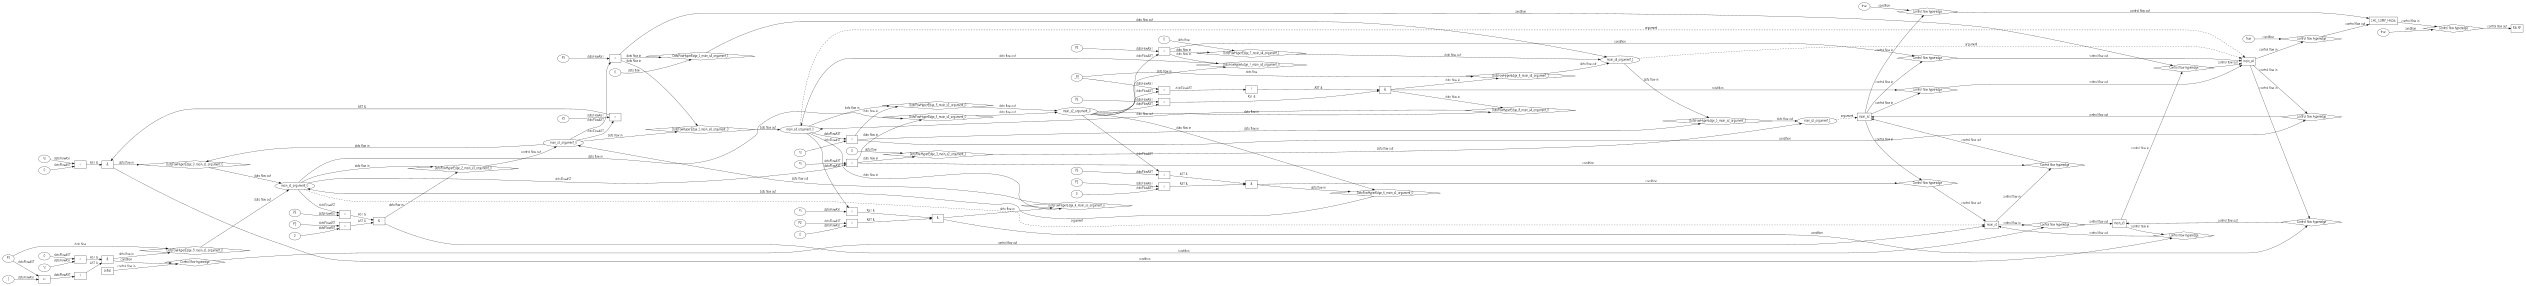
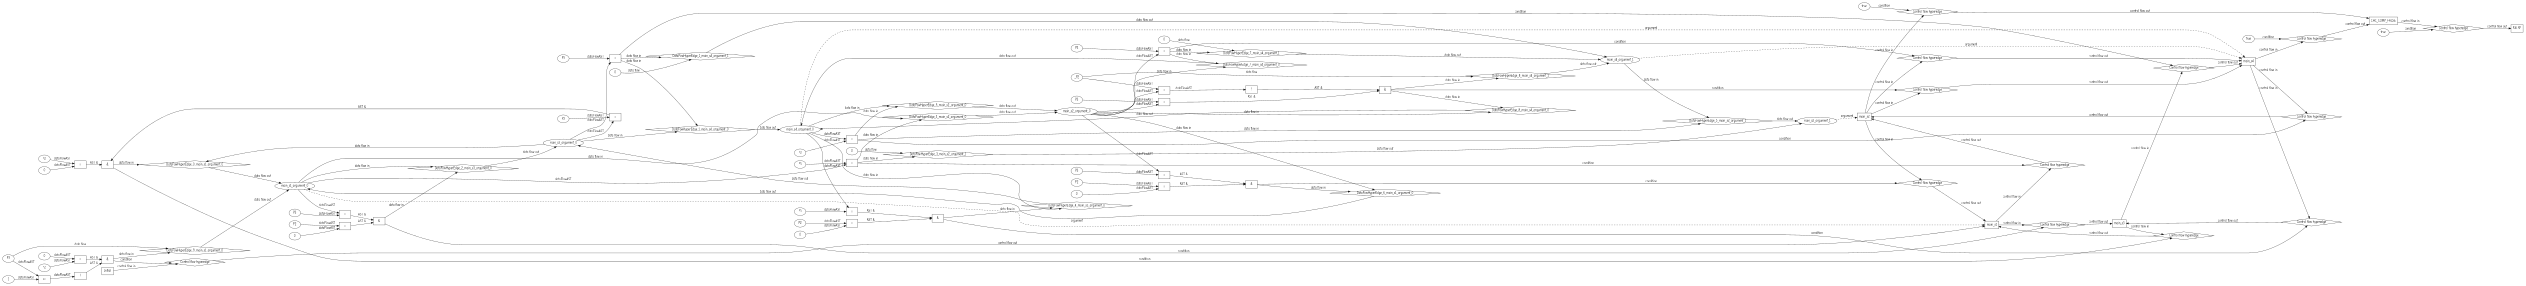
edge "DataFowHyperEdge_2_main_s3_argument_0" -> "main_s3_argument_0": label "control flow out" -> "data flow out"
